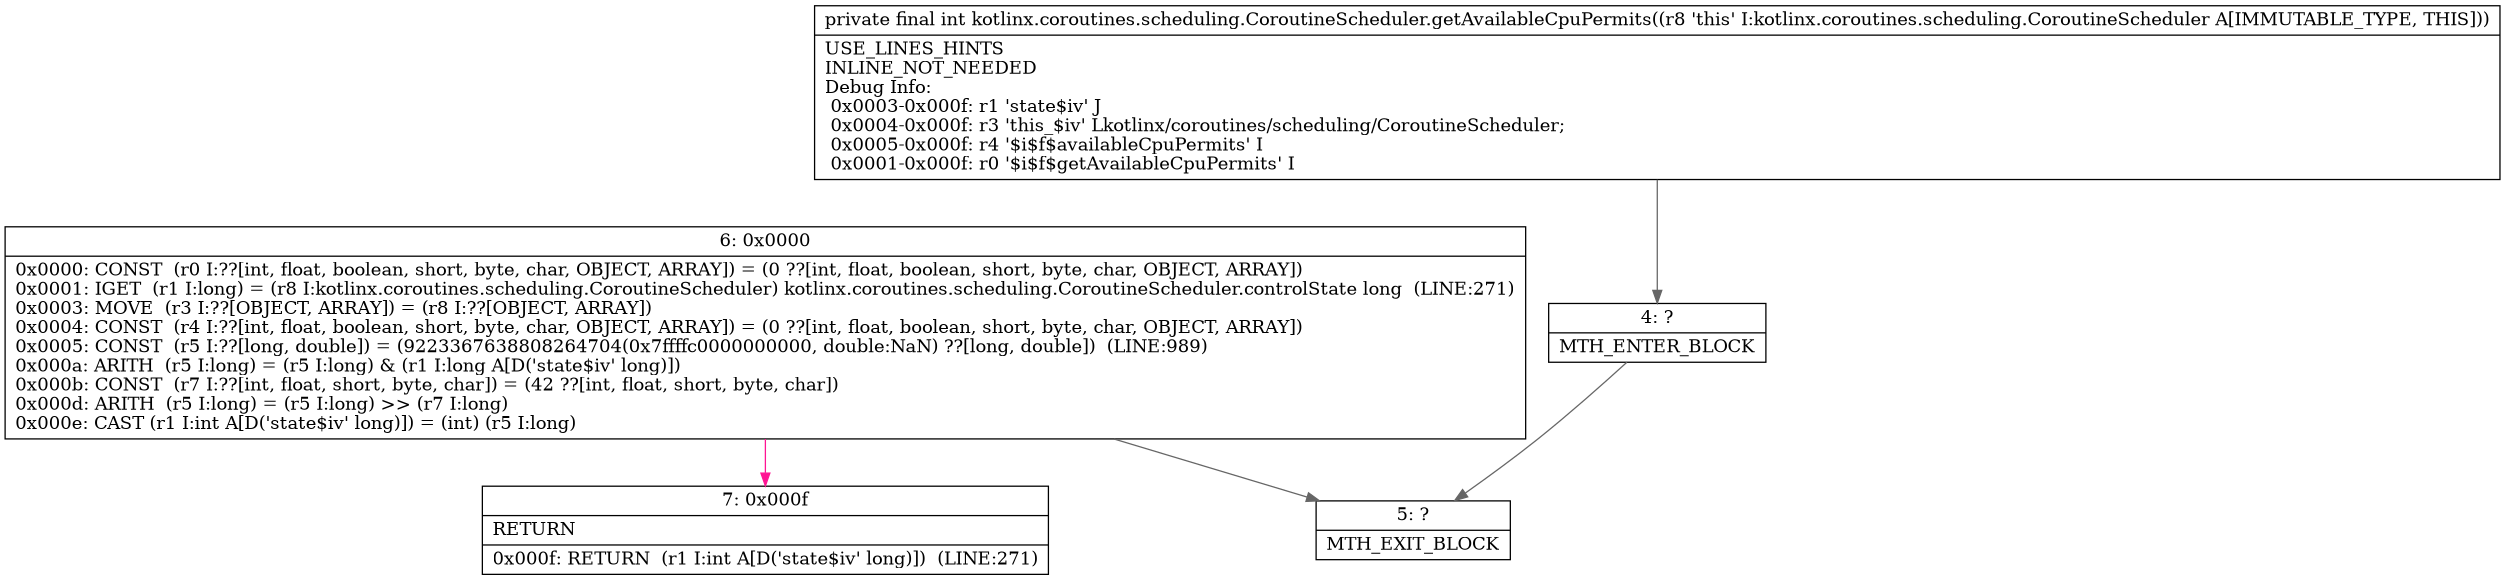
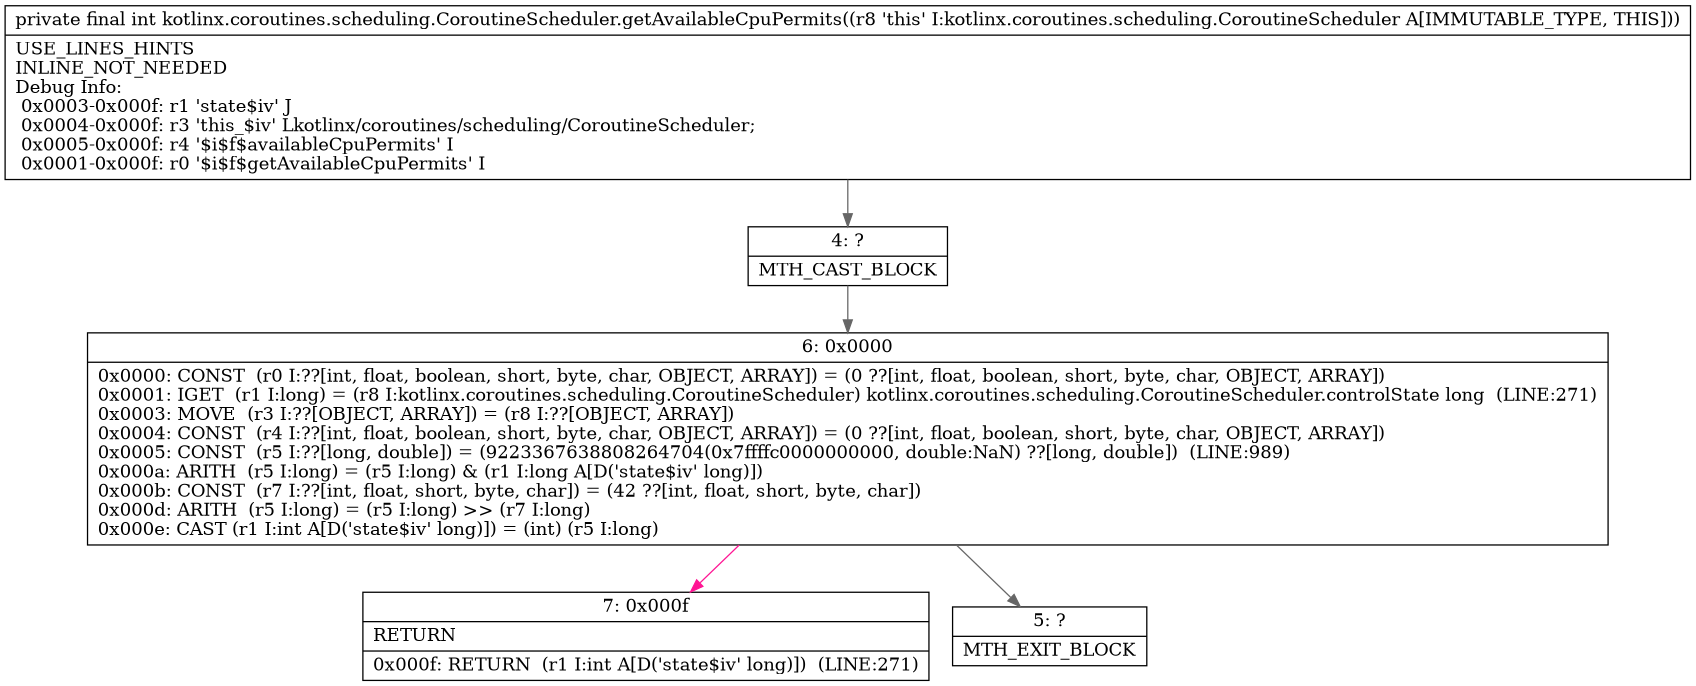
node "4: ?": text "MTH_ENTER_BLOCK" -> "MTH_CAST_BLOCK"
edge "4: ?" -> "5: ?": now "4: ?" -> "6: 0x0000"
